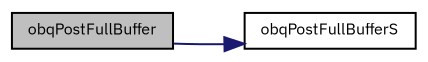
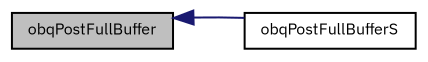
edge "obqPostFullBuffer" -> "obqPostFullBufferS": reversed
